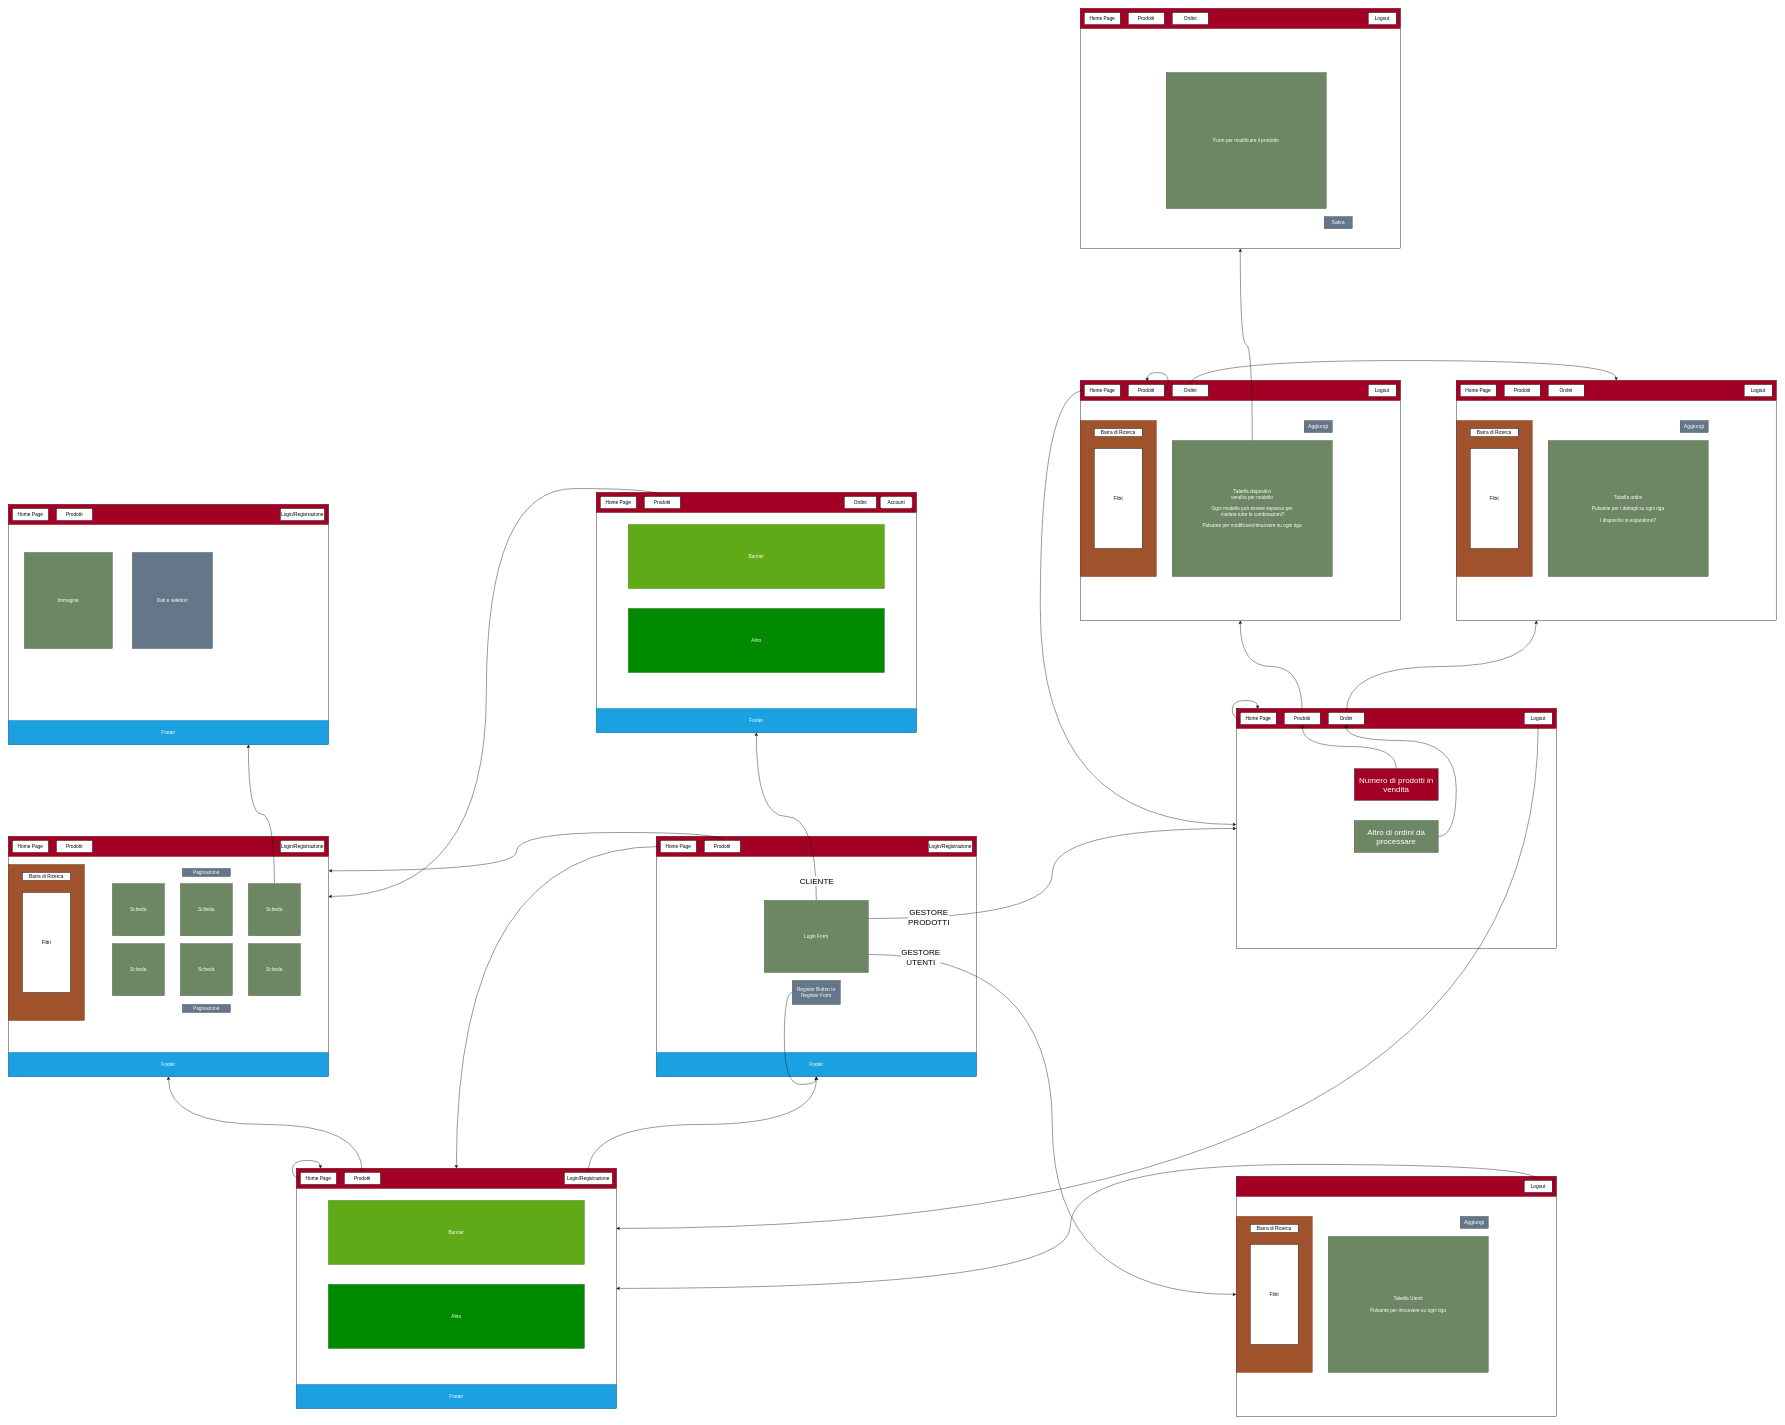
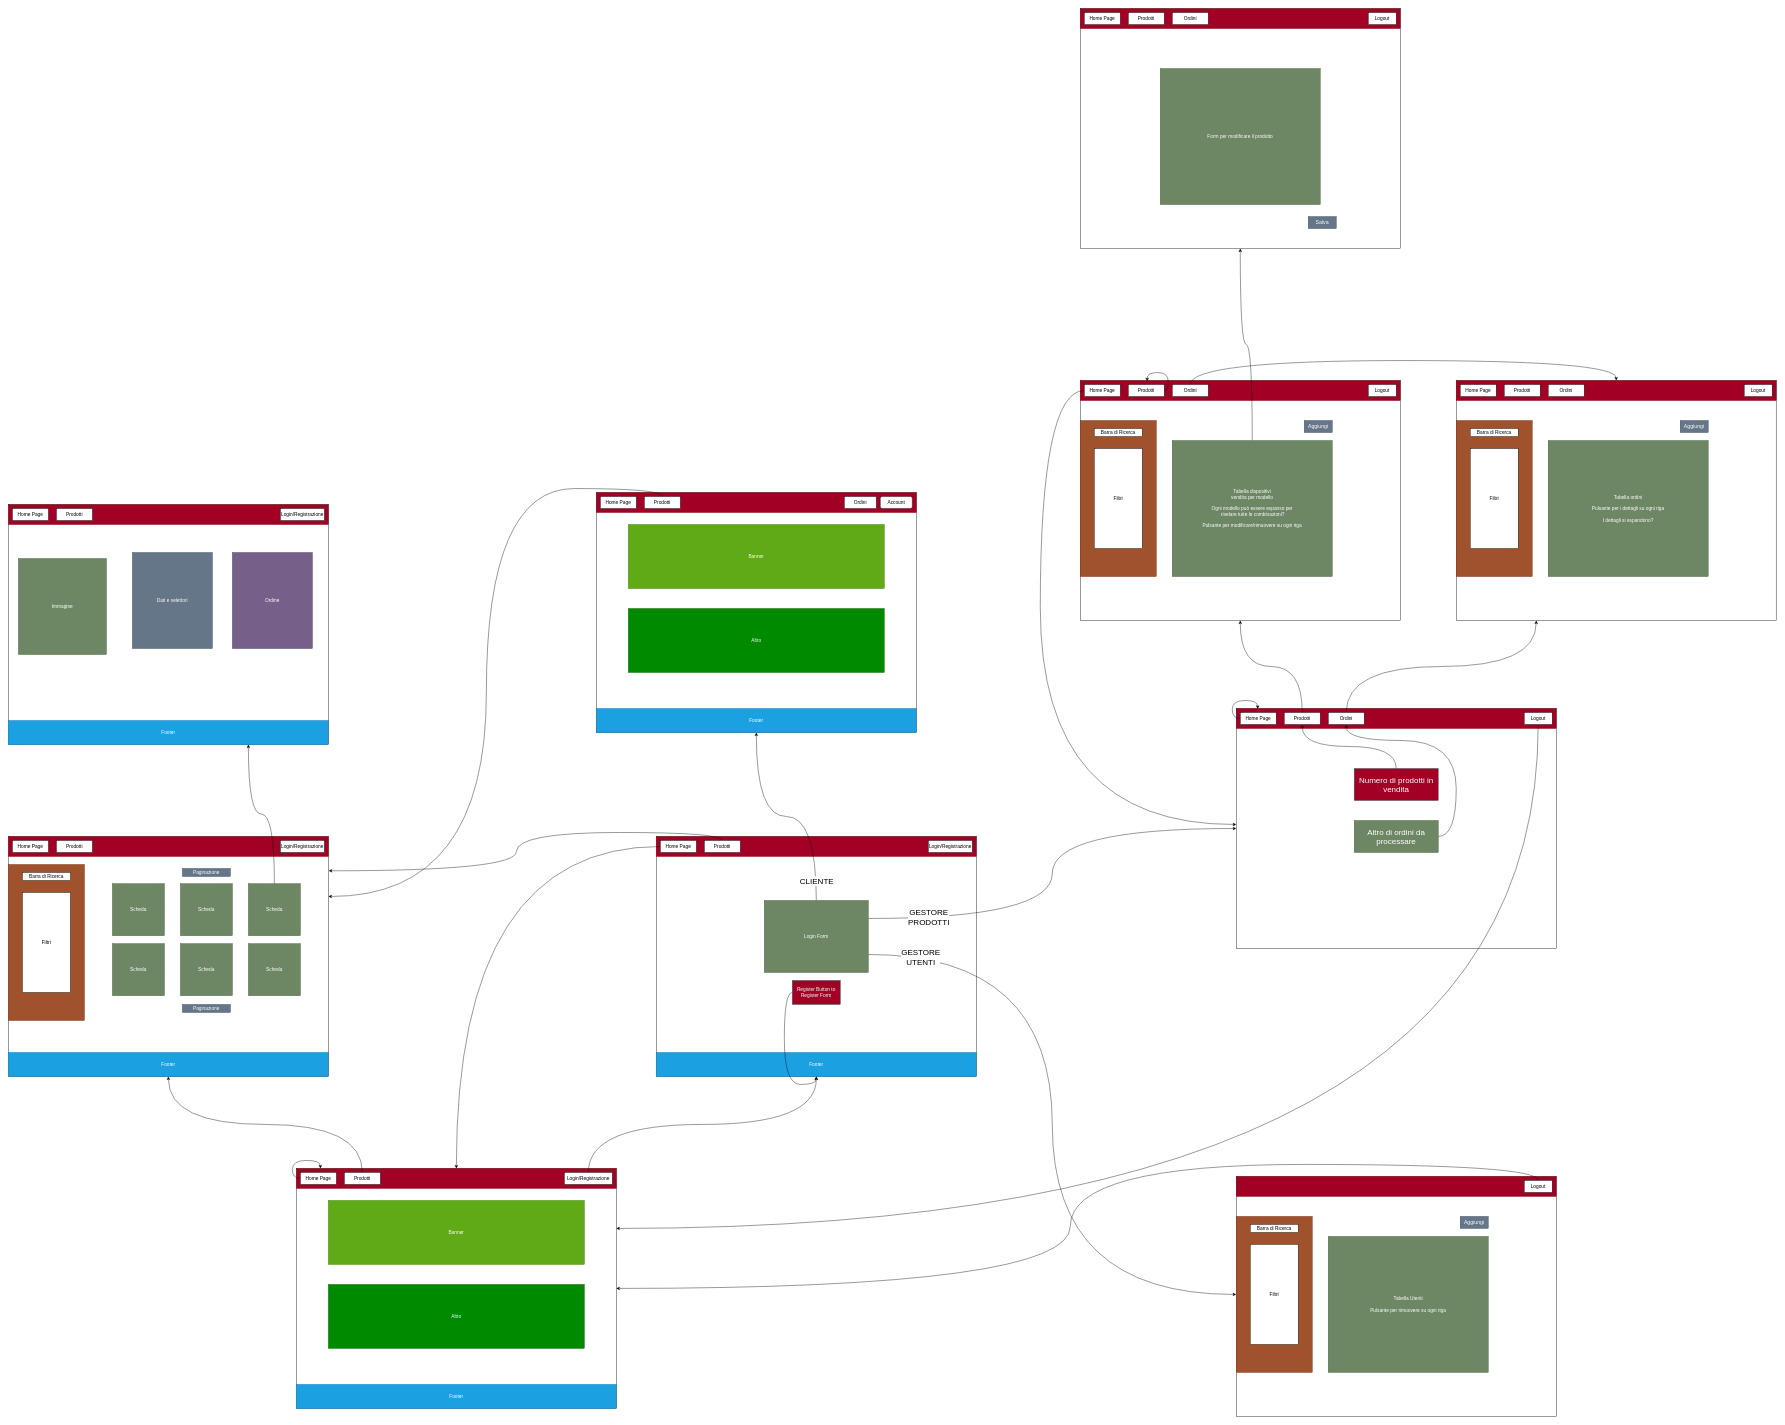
node "Form per modificare il prodotto": moved (1246, 141) -> (1240, 137)
node "Salva": moved (1338, 223) -> (1322, 223)
node "Tabella ordini Pulsante per i dettagli su ogni riga I dispositivi si espandono?": label "Tabella ordini Pulsante per i dettagli su ogni riga I dispositivi si espandono?" -> "Tabella ordini Pulsante per i dettagli su ogni riga I dettagli si espandono?"
node "Immagine": moved (68, 601) -> (62, 607)
node "Ordine": added
node "Register Button to Register Form": fillcolor #647687 -> #a20025
